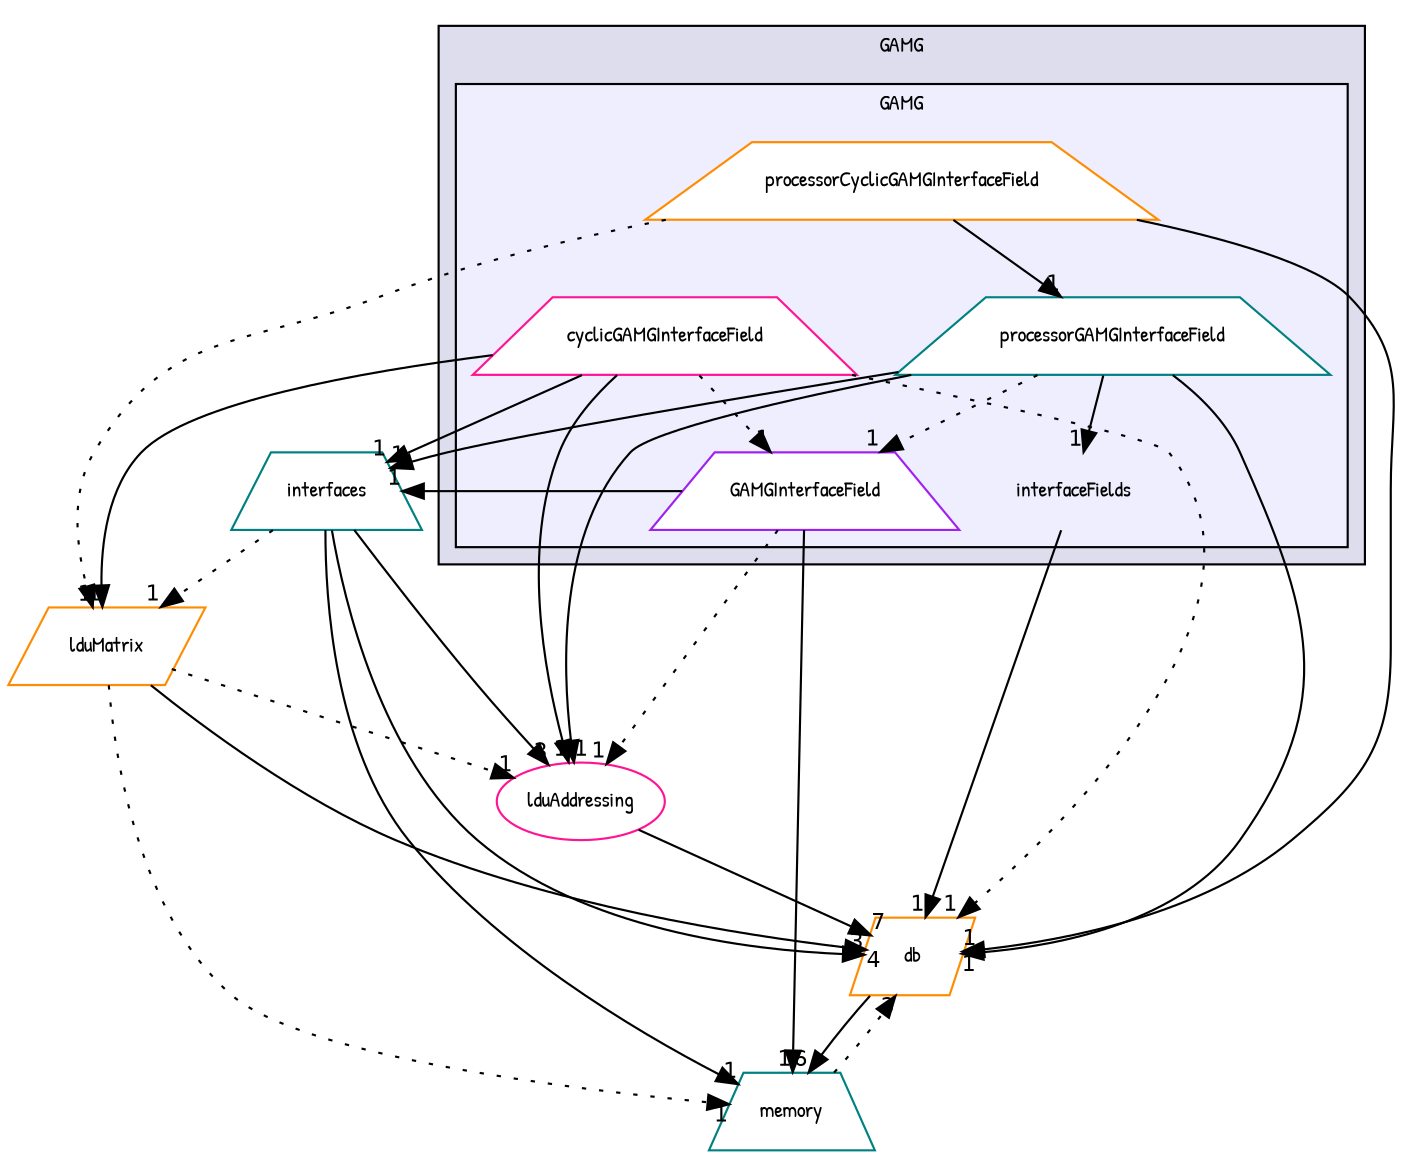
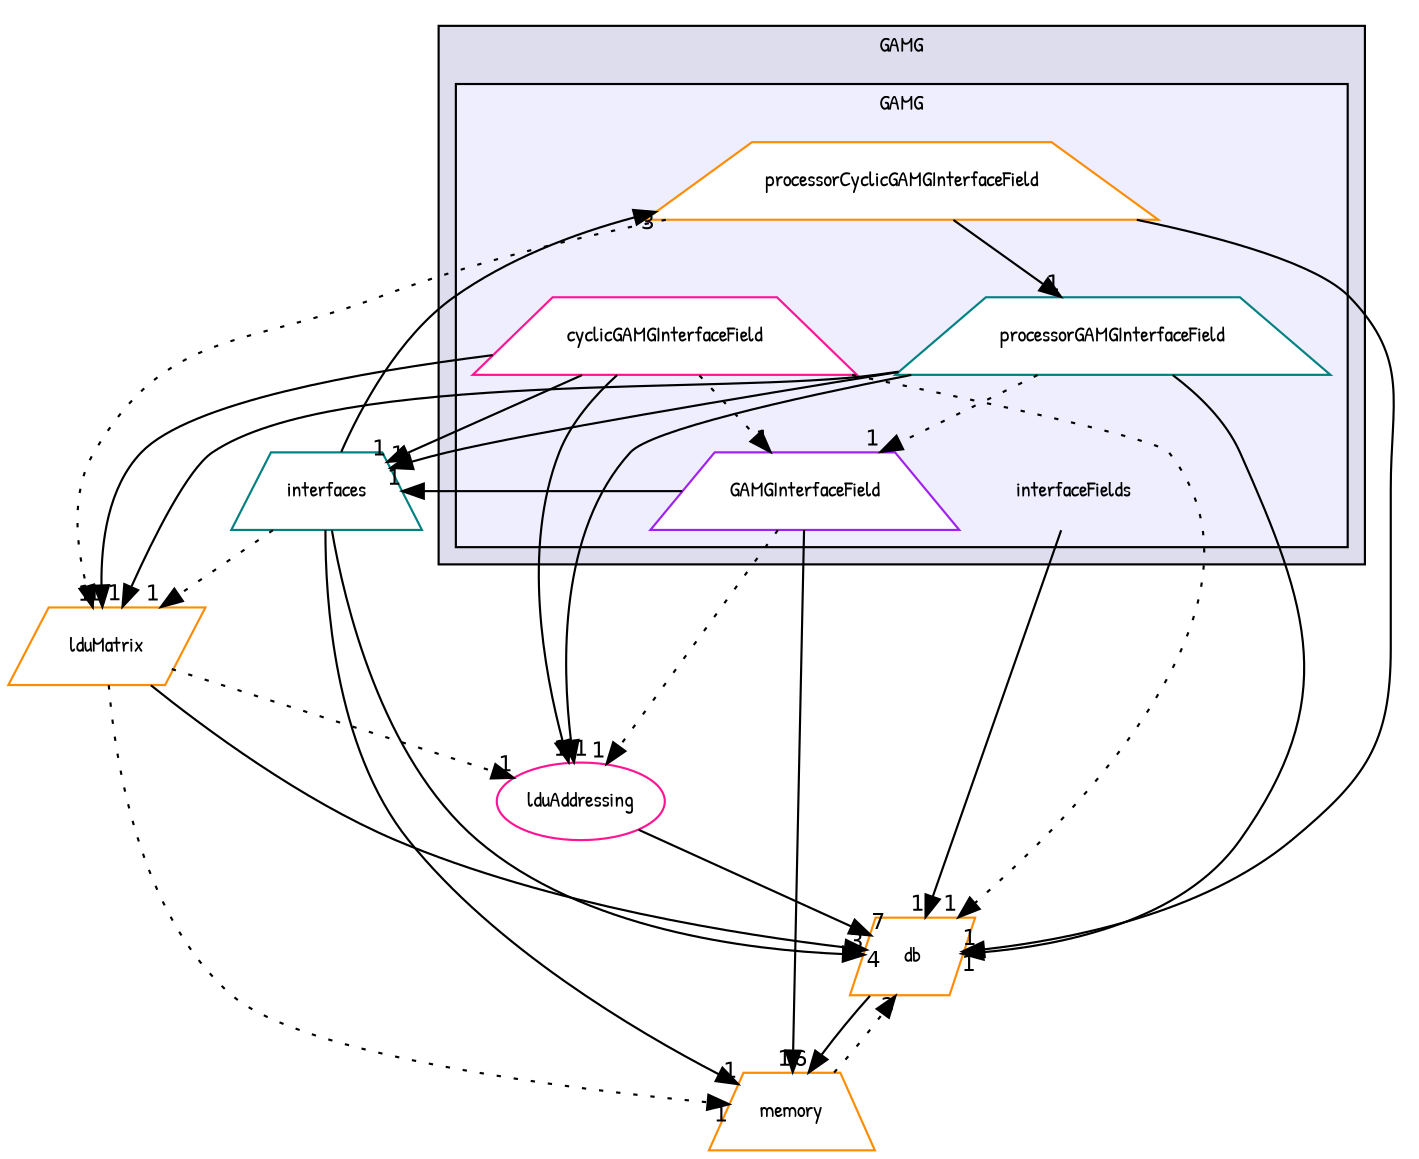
edge "processorGAMGInterfaceField" -> "interfaceFields": now "processorGAMGInterfaceField" -> "lduMatrix"
edge "interfaces" -> "lduAddressing": now "interfaces" -> "processorCyclicGAMGInterfaceField"
node "memory": color teal -> darkorange
